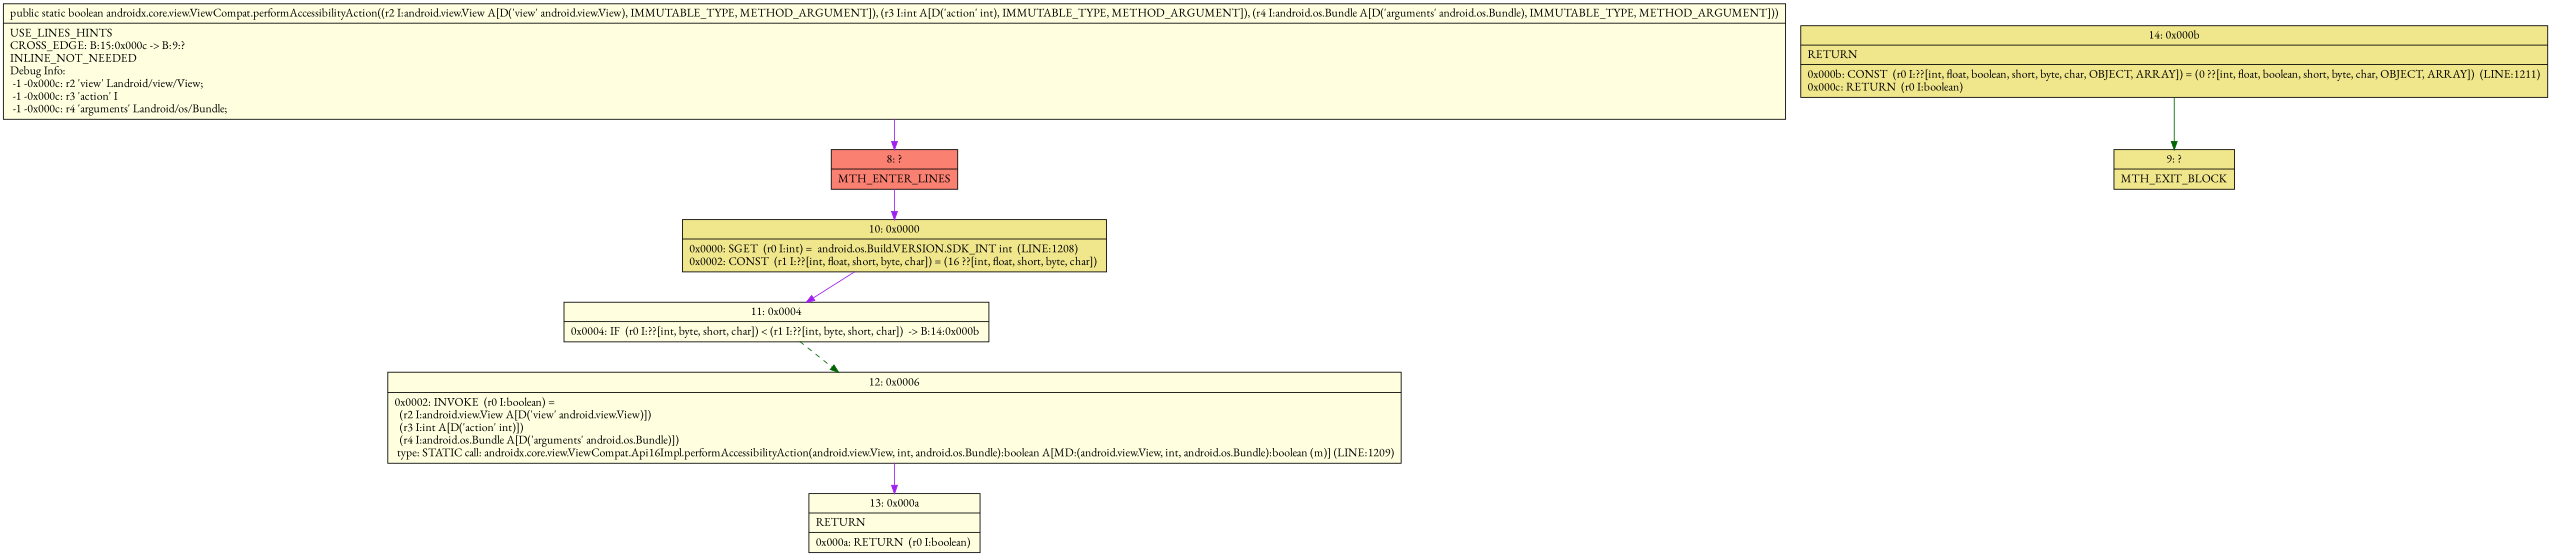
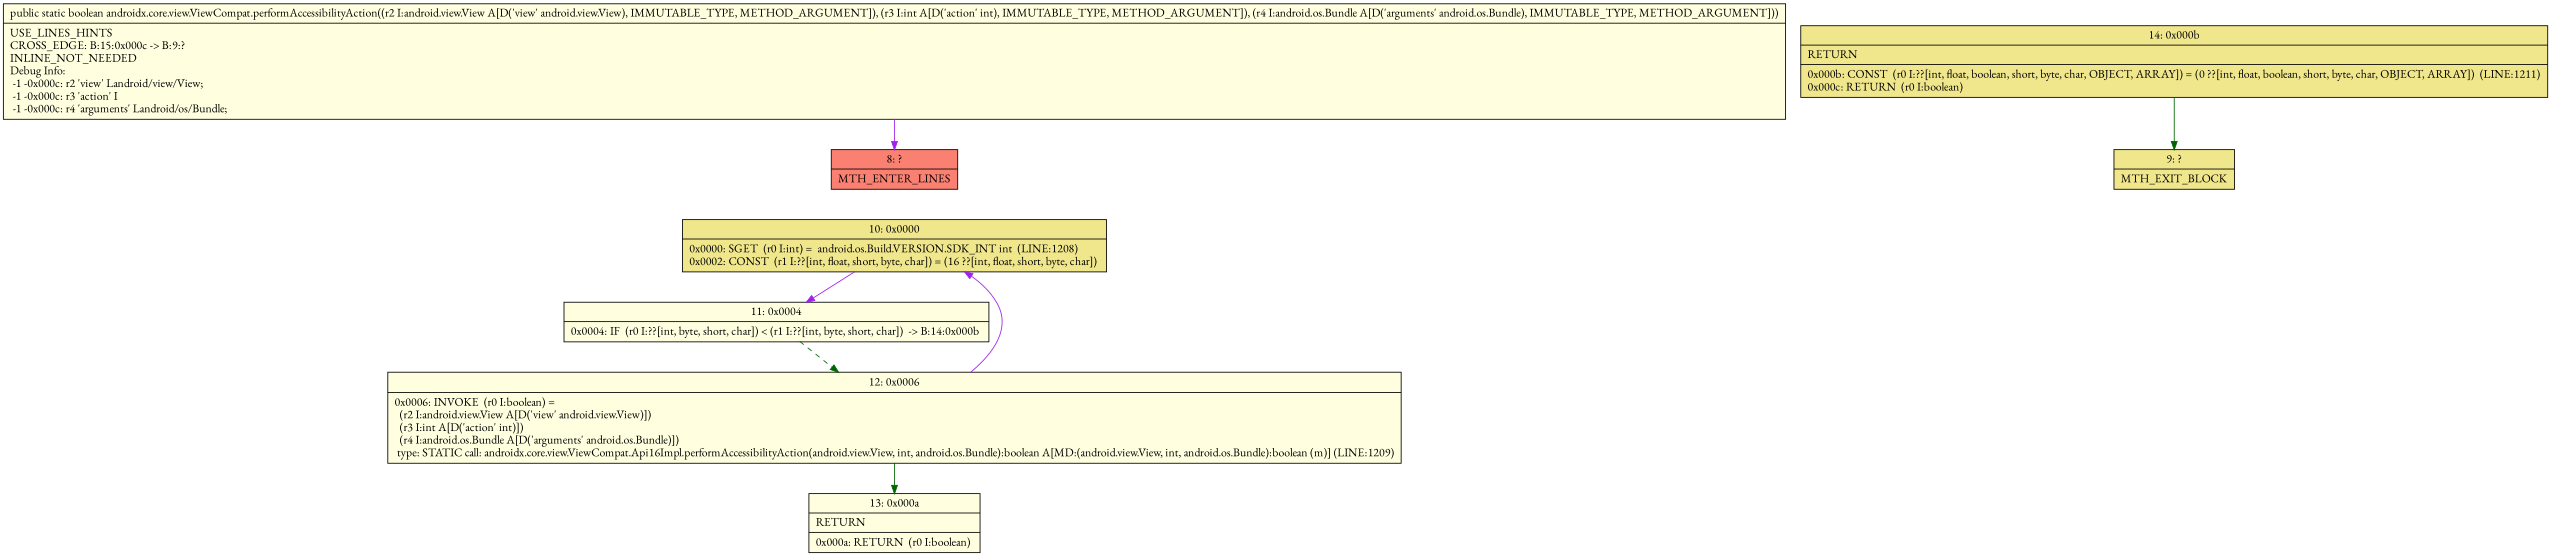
edge "8: ?" -> "10: 0x0000": now "12: 0x0006" -> "10: 0x0000"
node "12: 0x0006": text "0x0002: INVOKE  (r0 I:boolean) =" -> "0x0006: INVOKE  (r0 I:boolean) ="
edge "12: 0x0006" -> "13: 0x000a": color purple -> darkgreen
